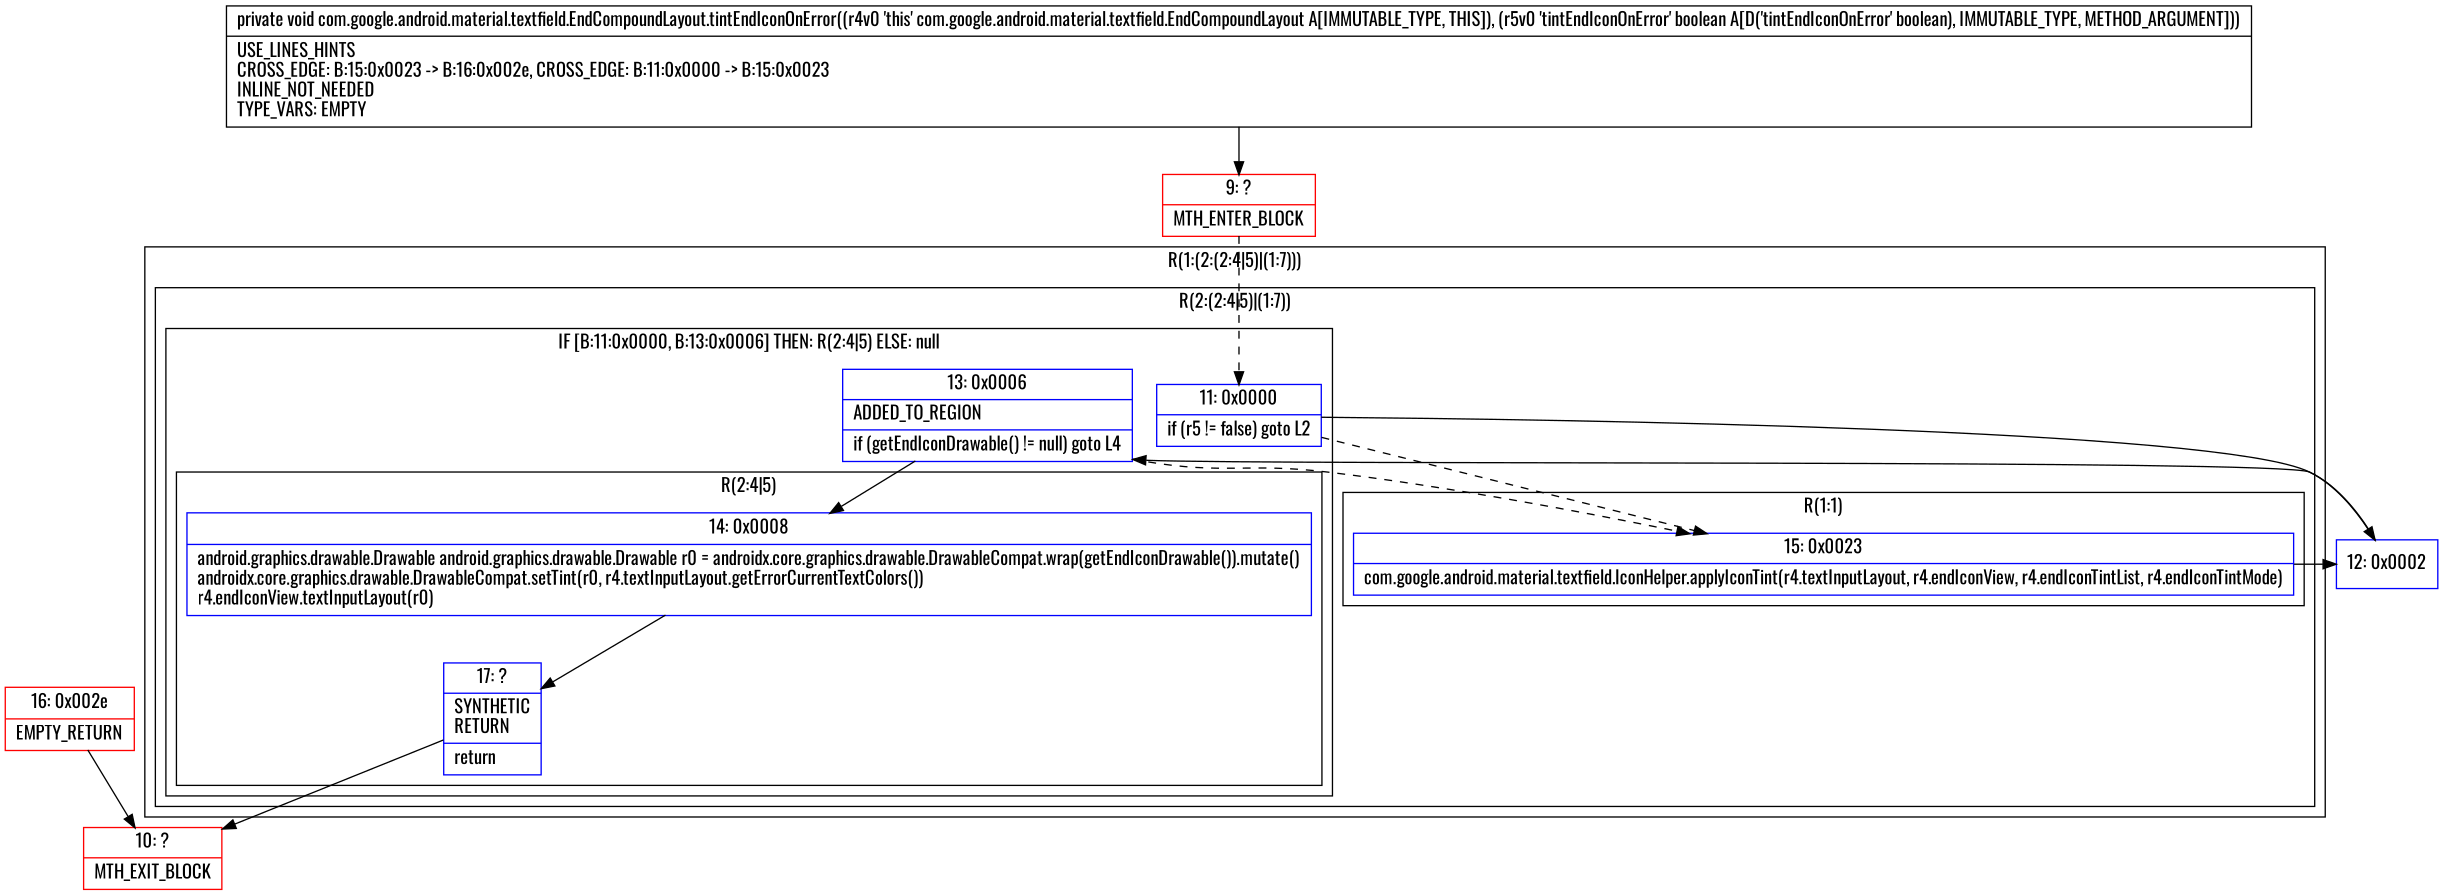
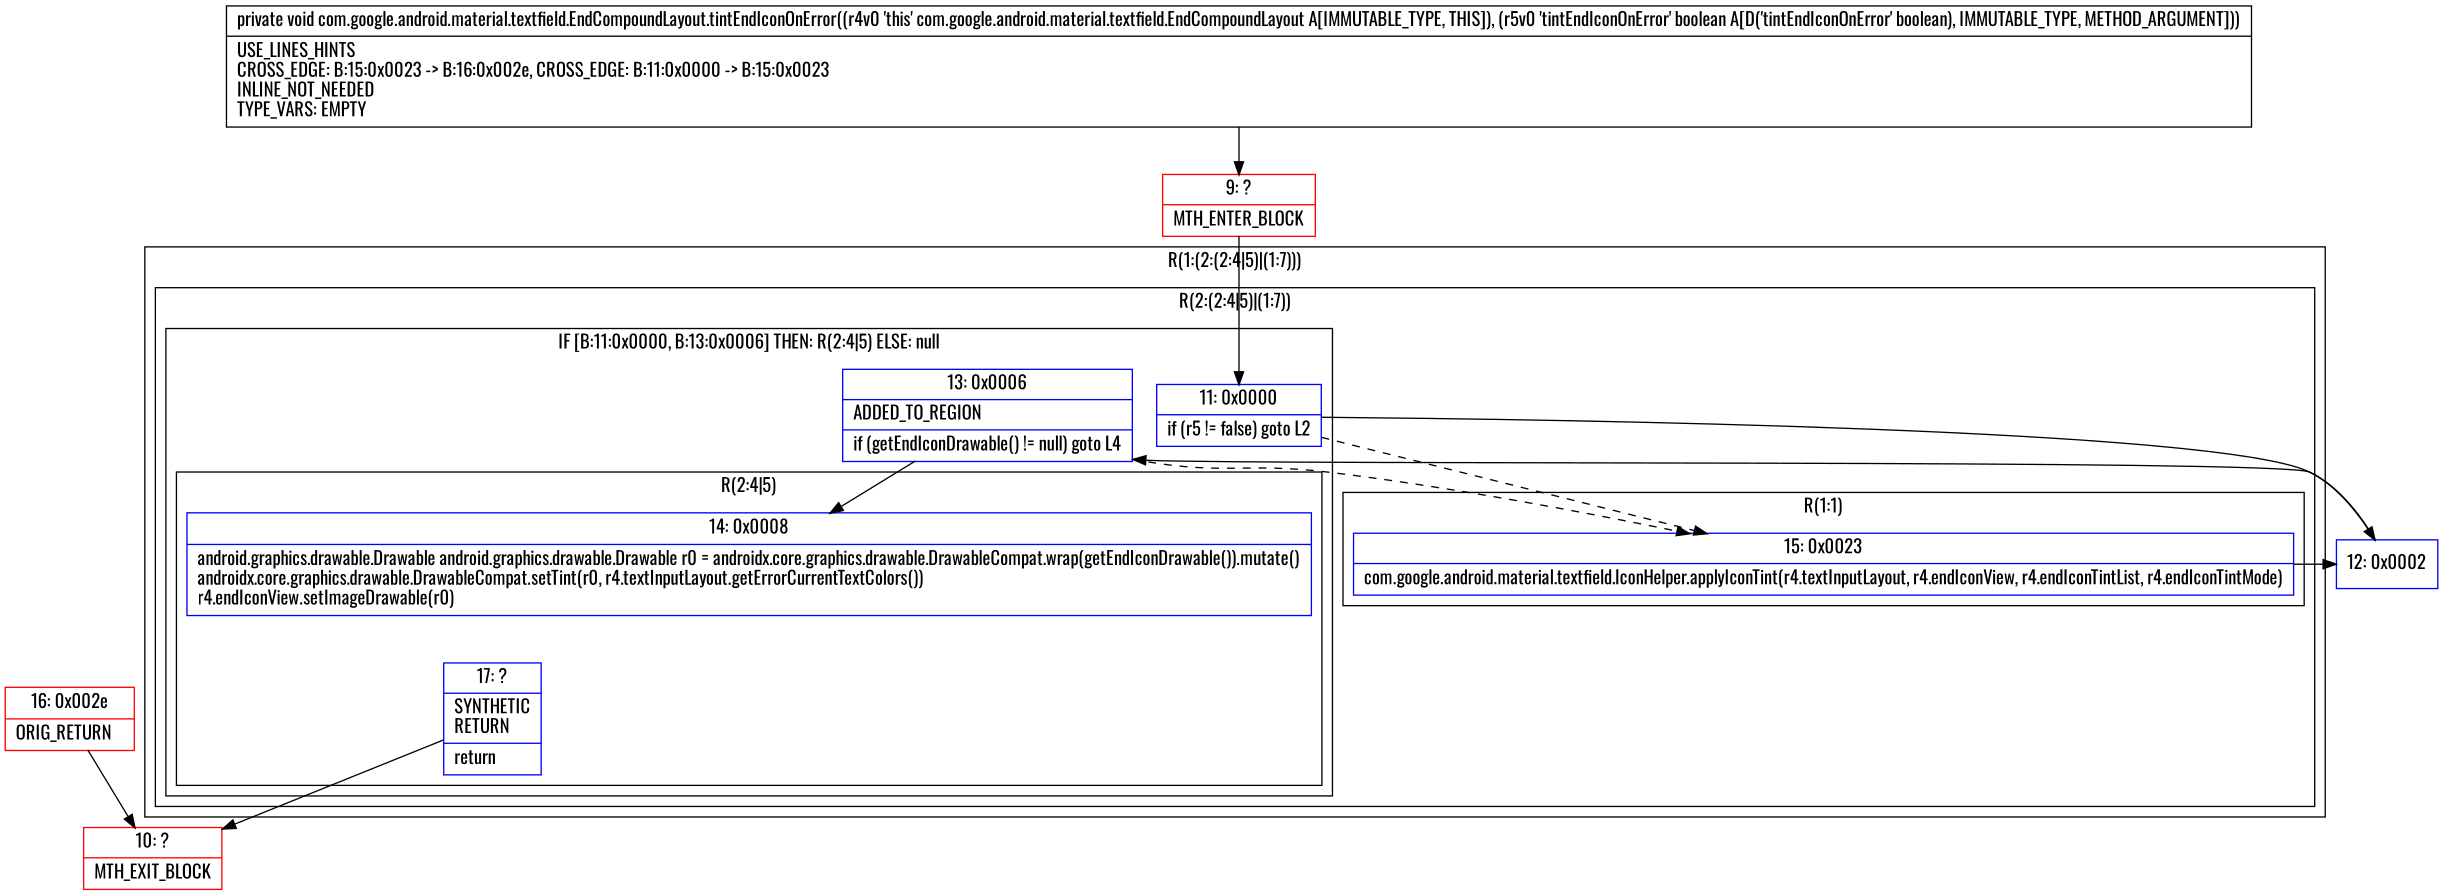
edge "9: ?" -> "11: 0x0000": style dashed -> solid
node "14: 0x0008": text "r4.endIconView.textInputLayout(r0)" -> "r4.endIconView.setImageDrawable(r0)"
edge "14: 0x0008" -> "17: ?": removed
node "16: 0x002e": text "EMPTY_RETURN" -> "ORIG_RETURN"
